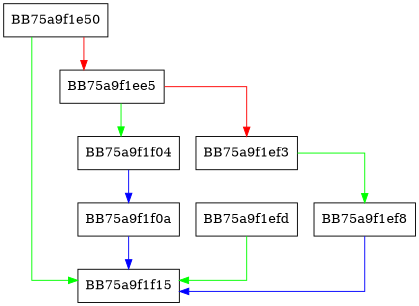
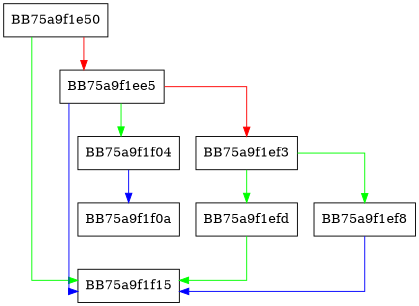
edge "BB75a9f1ef3" -> "BB75a9f1efd": added
edge "BB75a9f1f0a" -> "BB75a9f1f15": now "BB75a9f1ee5" -> "BB75a9f1f15"
